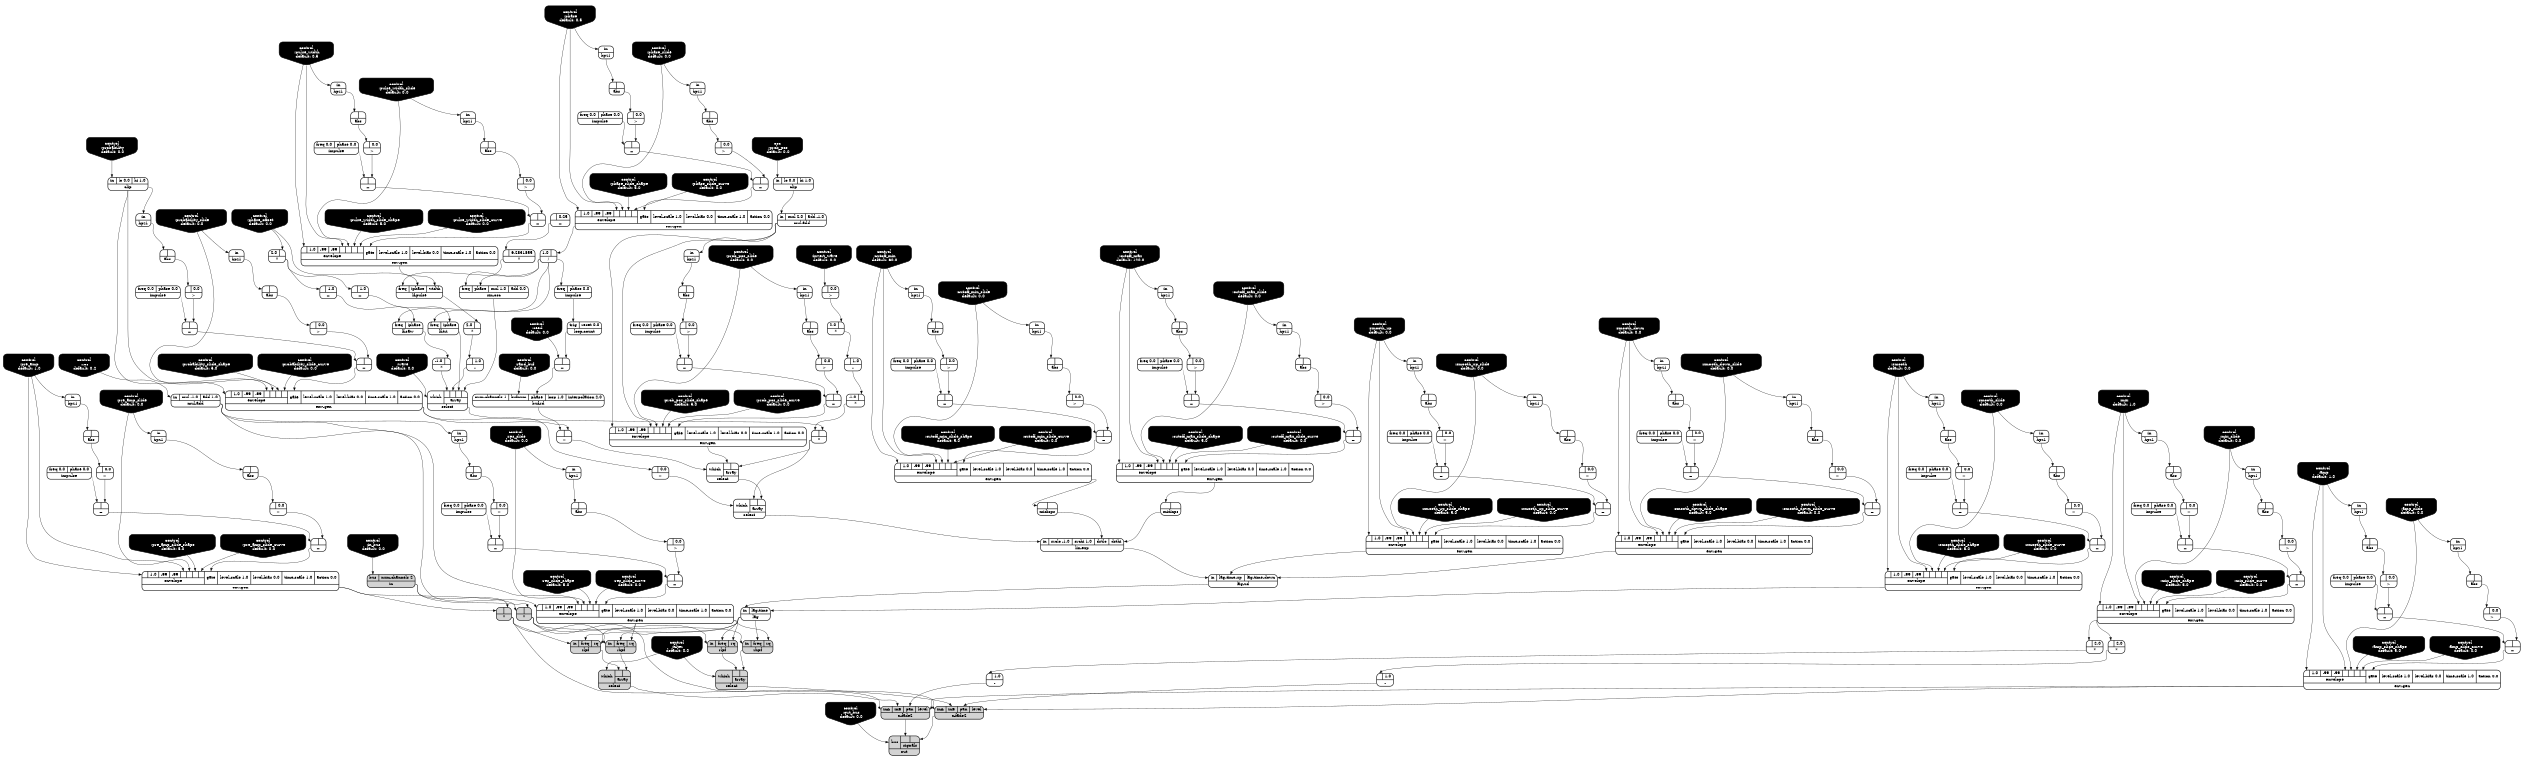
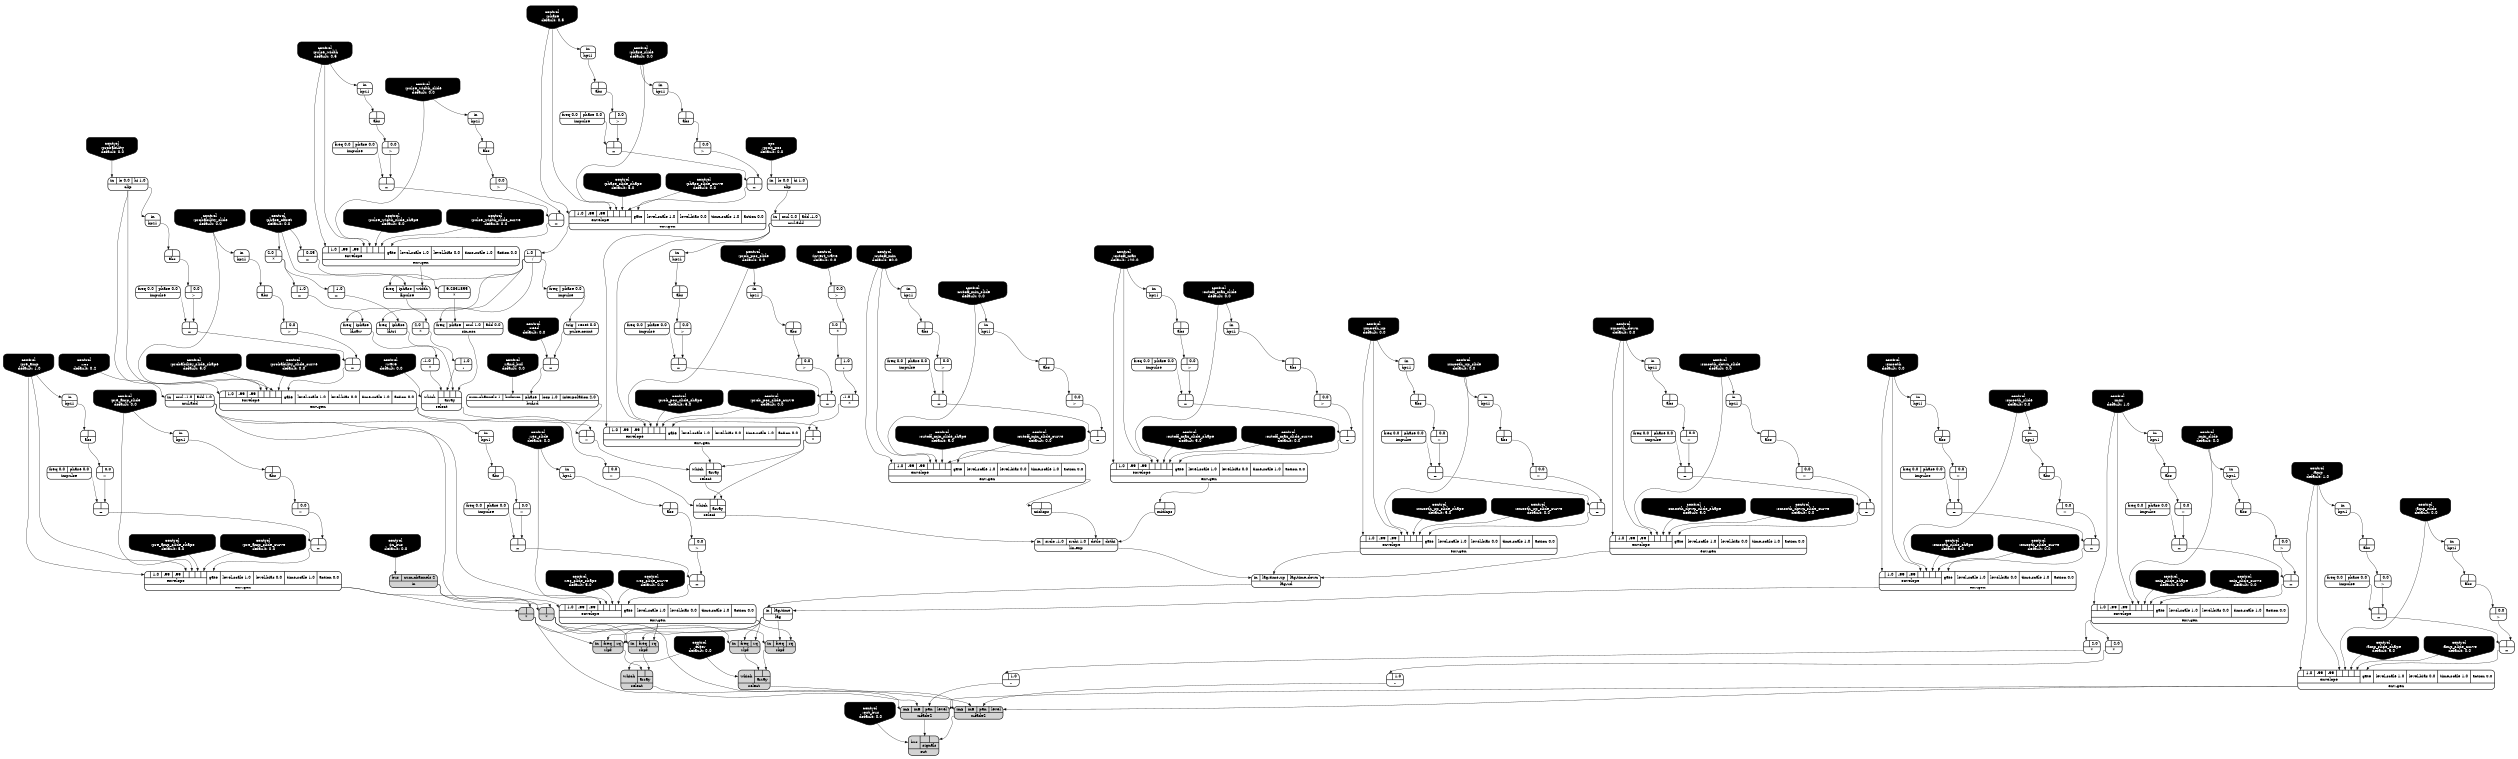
edge "control :phase_offset default: 0.0" -> "0.25": added
node "trig": text "loop-count" -> "pulse-count"
